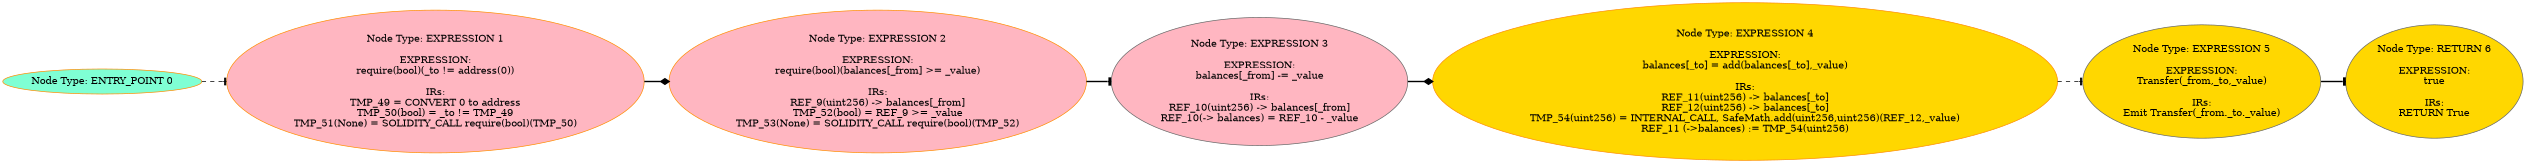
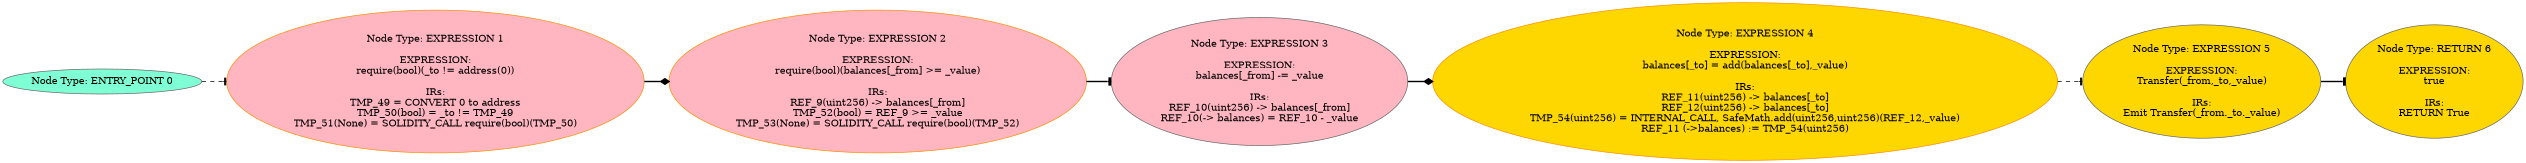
node "Node Type: ENTRY_POINT 0": color darkorange -> gray40
